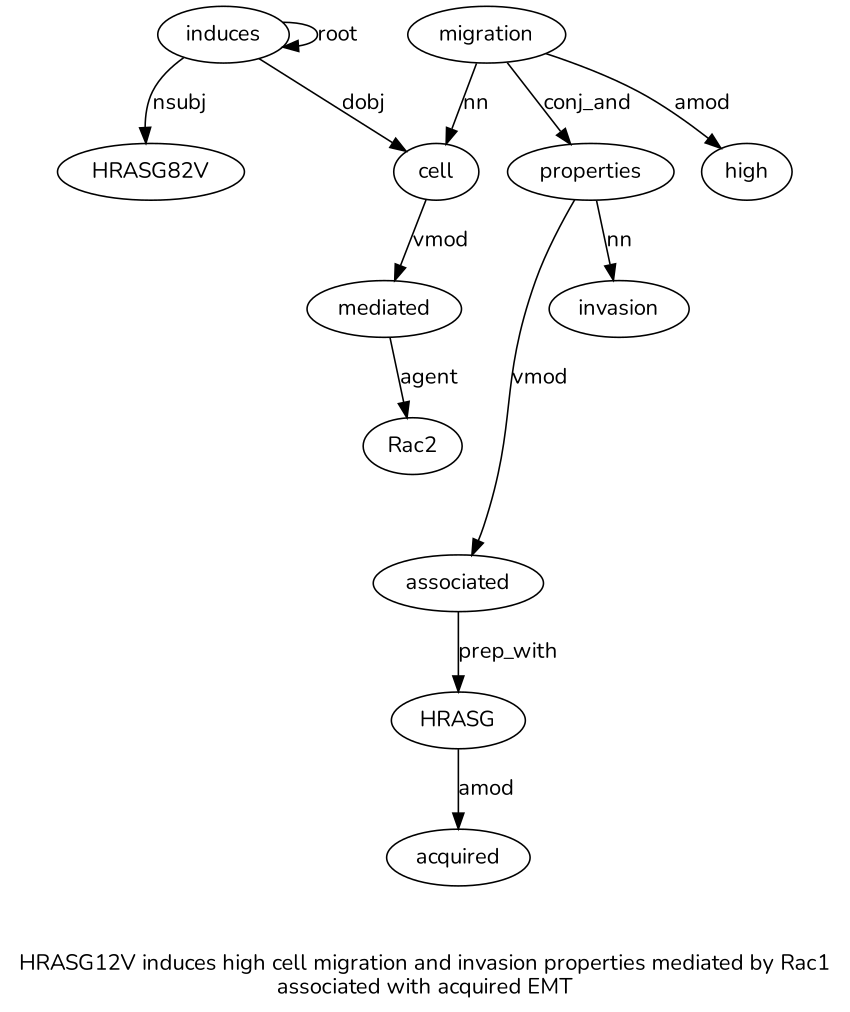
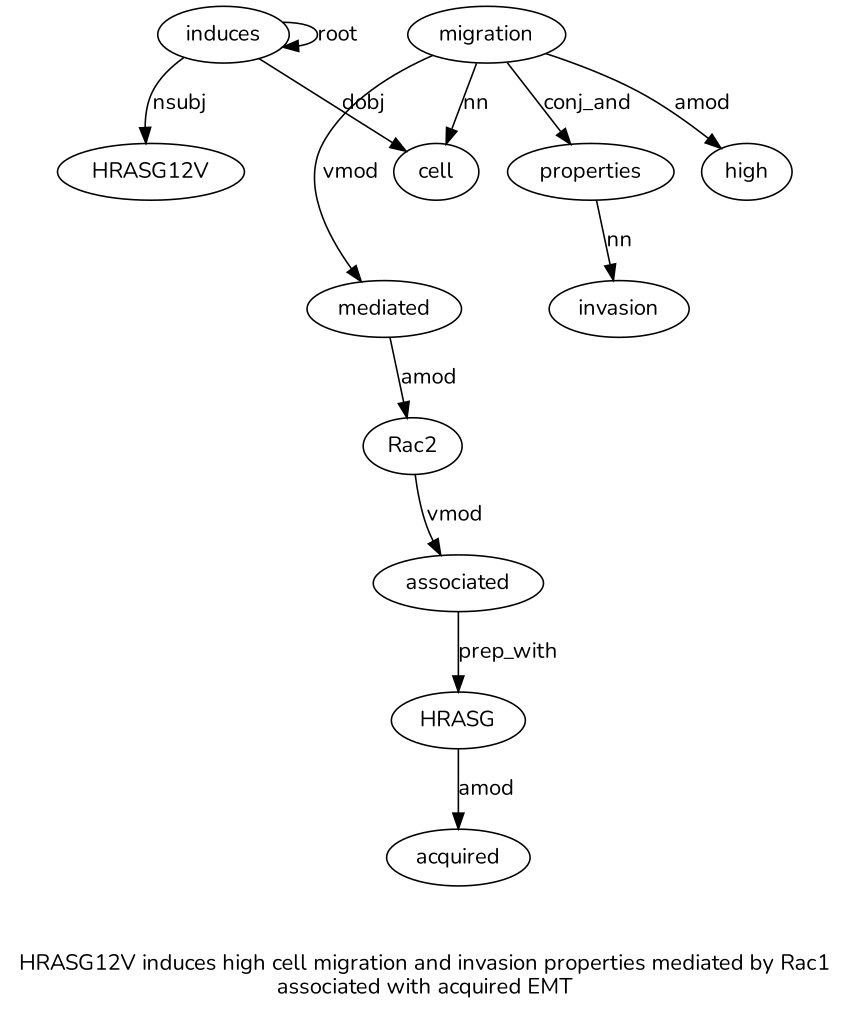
node "HRASG82V": label "HRASG82V" -> "HRASG12V"
edge "cell" -> "mediated": now "migration" -> "mediated"
edge "properties" -> "associated": now "Rac2" -> "associated"
edge "mediated" -> "Rac2": label "agent" -> "amod"
